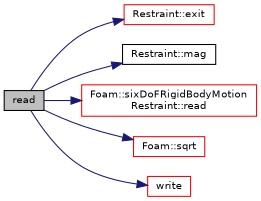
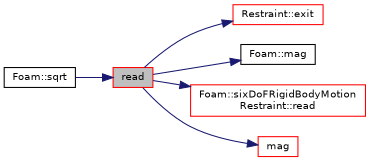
node "Restraint::mag": label "Restraint::mag" -> "Foam::mag"
node "read": color black -> red
edge "read" -> "Foam::sqrt": reversed
node "Foam::sqrt": color red -> black
node "write": label "write" -> "mag"
